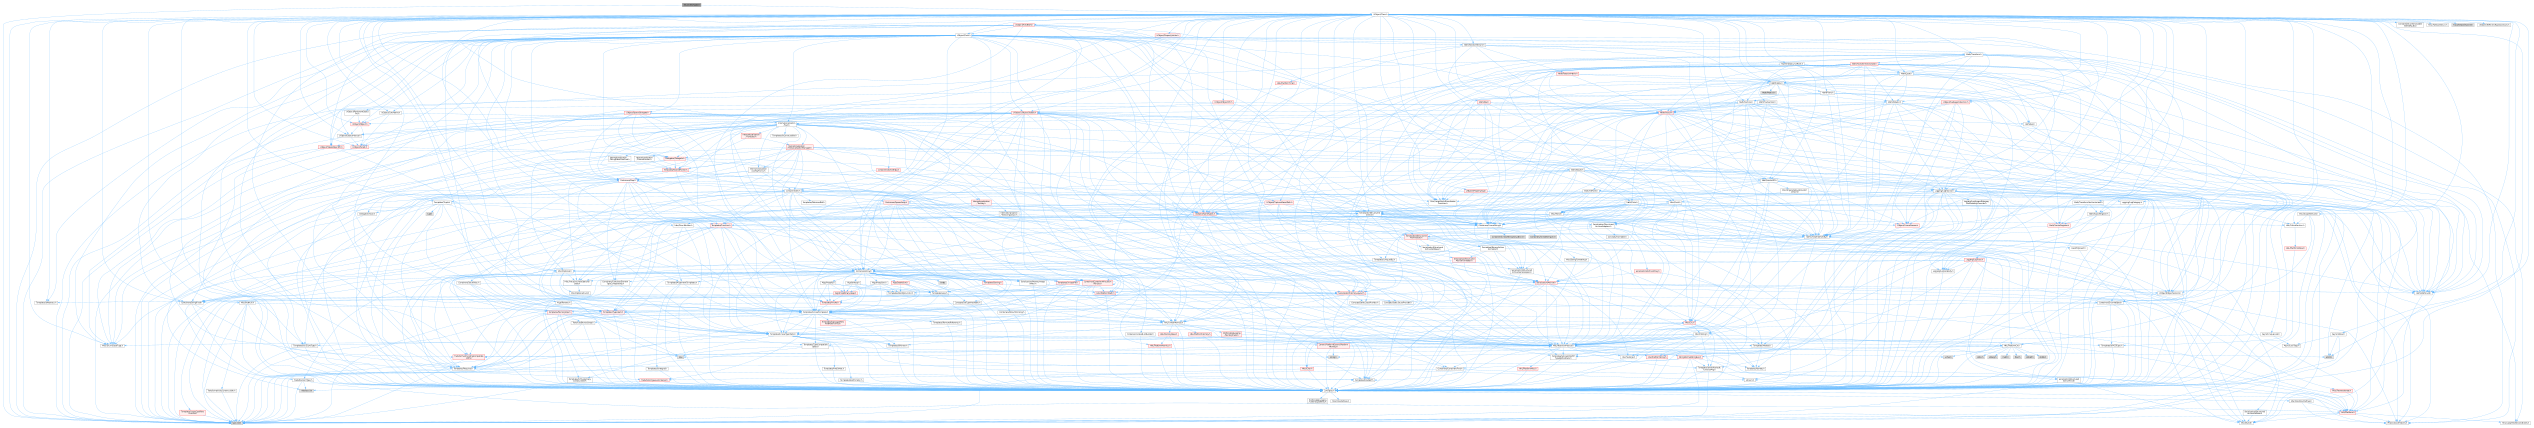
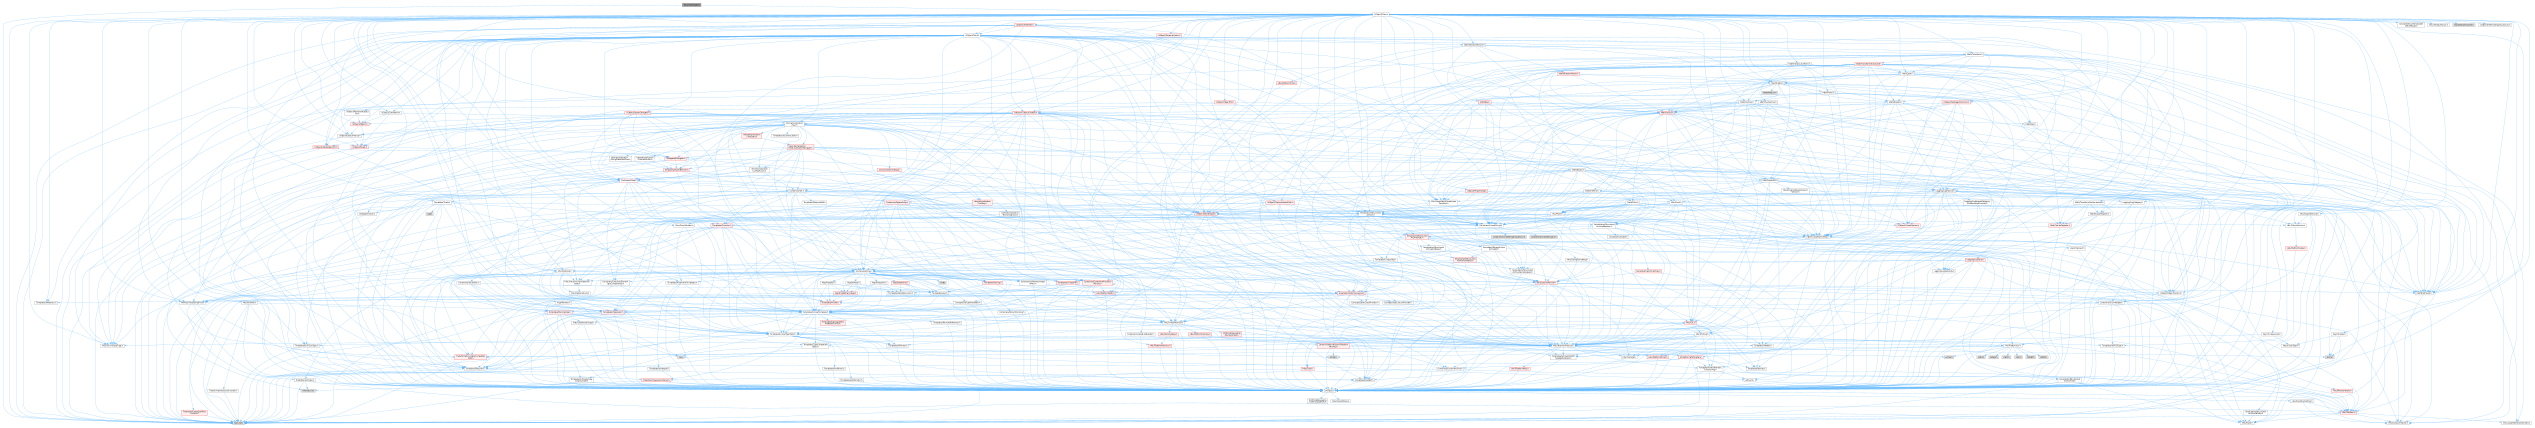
node "Containers/StringFwd.h": label "Containers/StringFwd.h" -> "MemoryTrace/StringFwd.h"
